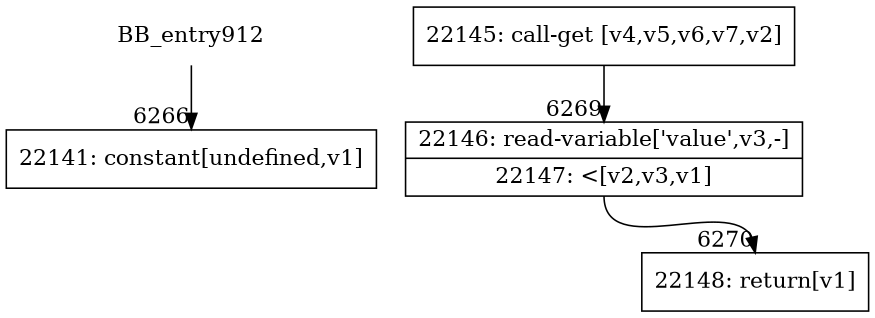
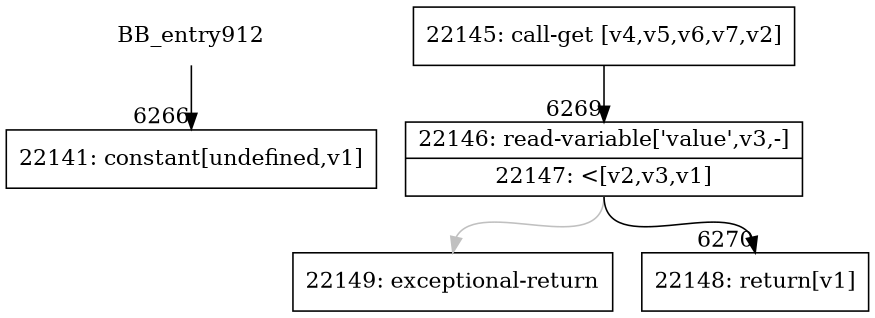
node "22149: exceptional-return": added
